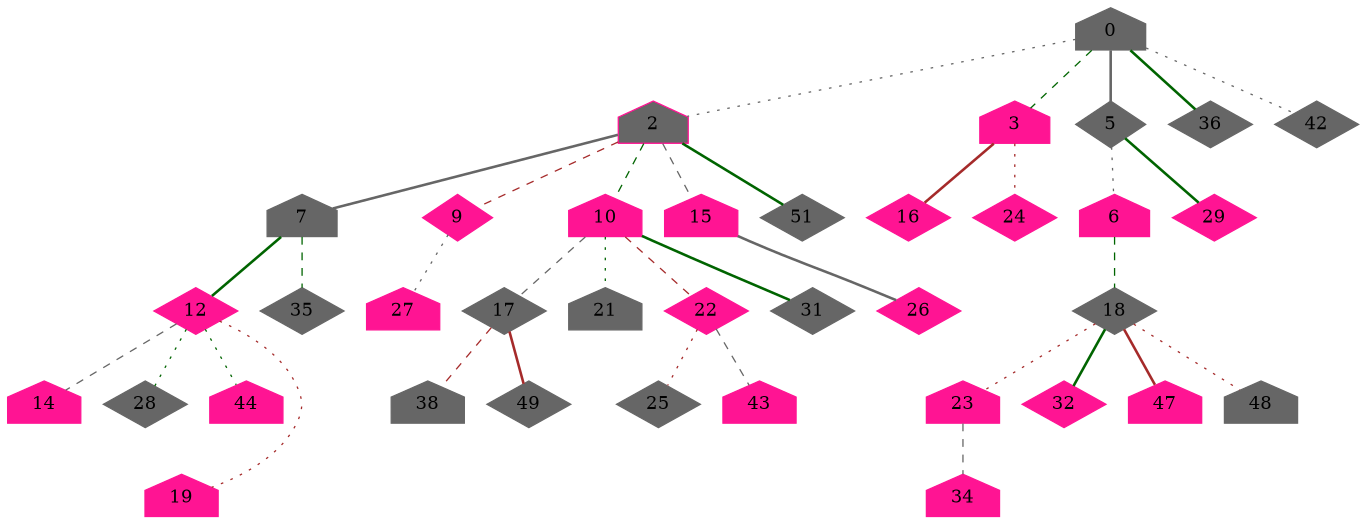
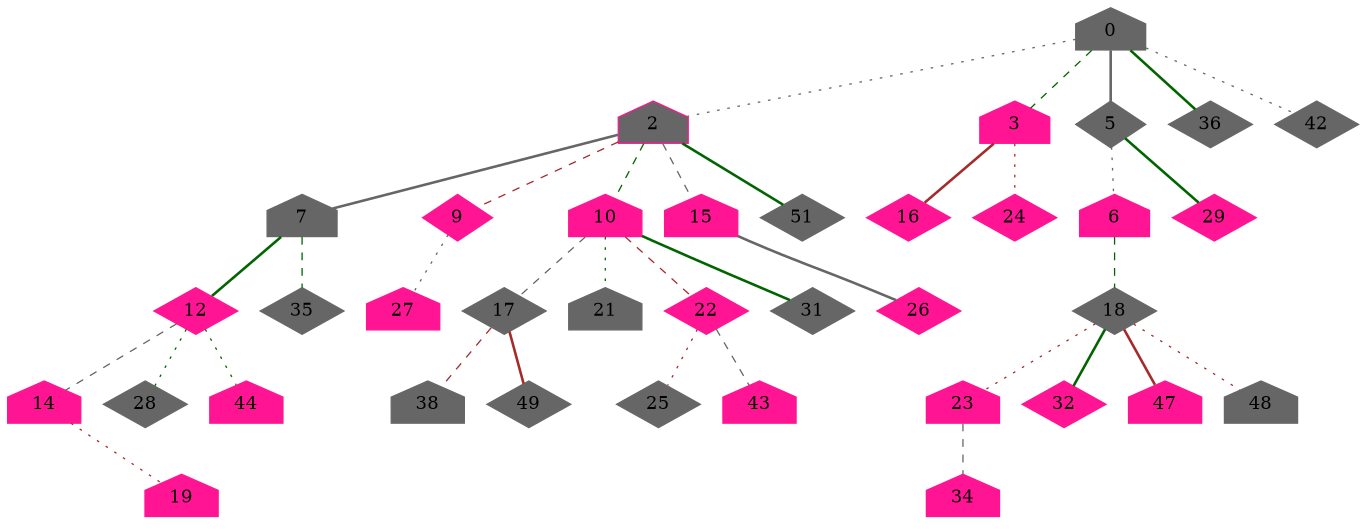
edge "12" -- "19": now "14" -- "19"
